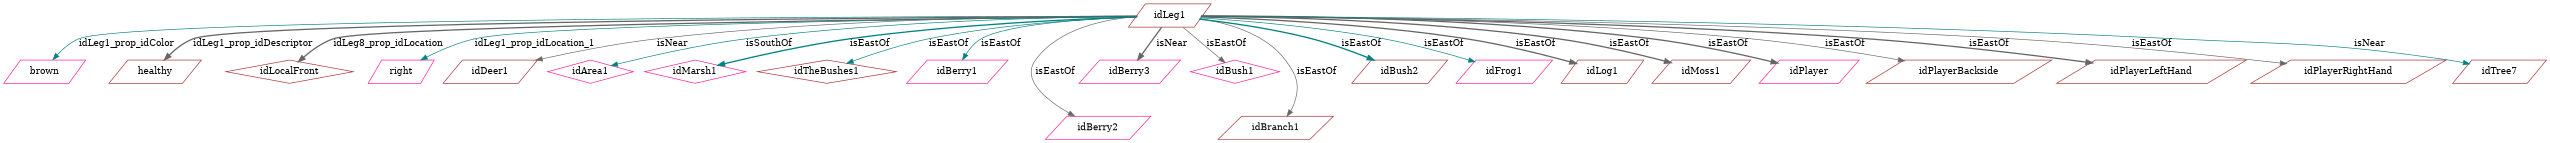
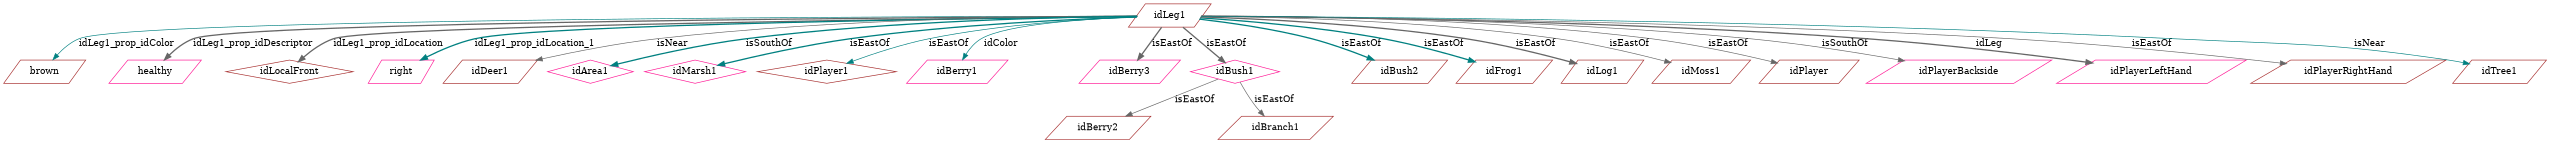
edge "idLeg1" -> "right": style solid -> bold
edge "idLeg1" -> "idArea1": style solid -> bold
edge "idLeg1" -> "idMoss1": style bold -> solid
edge "idLeg1" -> "idPlayer": style bold -> solid
edge "idLeg1" -> "idFrog1": style solid -> bold
edge "idLeg1" -> "idBush1": style solid -> bold
edge "idLeg1" -> "idLocalFront": label "idLeg8_prop_idLocation" -> "idLeg1_prop_idLocation"
edge "idLeg1" -> "idBerry1": label "isEastOf" -> "idColor"
edge "idLeg1" -> "idBerry3": label "isNear" -> "isEastOf"
edge "idLeg1" -> "idPlayerBackside": label "isEastOf" -> "isSouthOf"
edge "idLeg1" -> "idPlayerLeftHand": label "isEastOf" -> "idLeg"
edge "idLeg1" -> "idBerry2": now "idBush1" -> "idBerry2"
edge "idLeg1" -> "idBranch1": now "idBush1" -> "idBranch1"
node "brown": color deeppink -> brown
node "healthy": color brown -> deeppink
node "idTheBushes1": label "idTheBushes1" -> "idPlayer1"
node "idFrog1": color deeppink -> brown
node "idPlayer": color deeppink -> brown
node "idPlayerBackside": color brown -> deeppink
node "idPlayerLeftHand": color brown -> deeppink
node "idTree7": label "idTree7" -> "idTree1"
node "idBerry2": color deeppink -> brown
